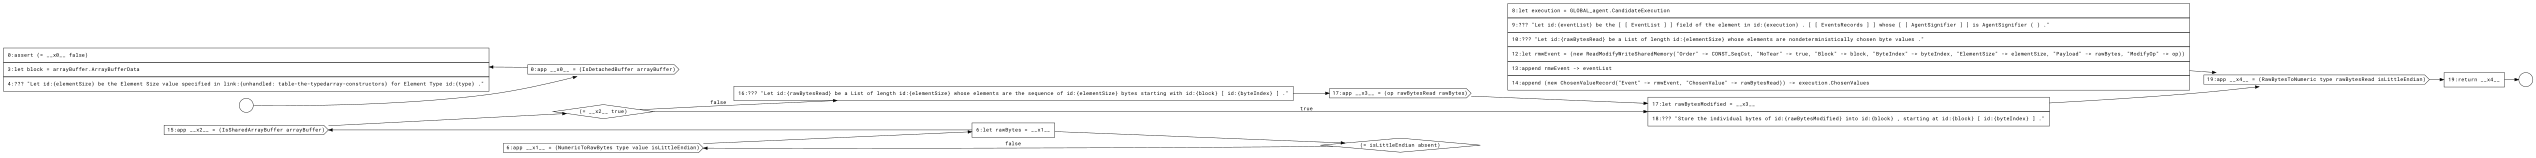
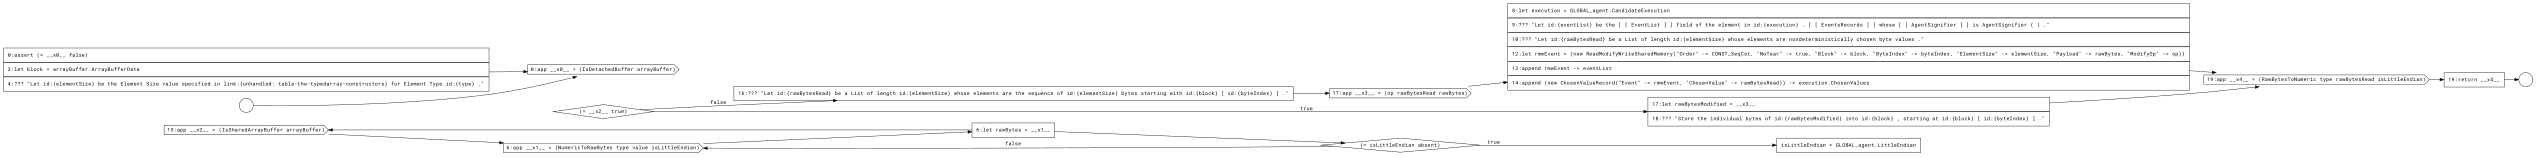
edge "0:app __x0__ = (IsDetachedBuffer arrayBuffer)" -> "0:assert (= __x0__ false)": reversed
edge "17:app __x3__ = (op rawBytesRead rawBytes)" -> "17:let rawBytesModified = __x3__": now "17:app __x3__ = (op rawBytesRead rawBytes)" -> "8:let execution = GLOBAL_agent.CandidateExecution"
edge "15:app __x2__ = (IsSharedArrayBuffer arrayBuffer)" -> "(= __x2__ true)": now "15:app __x2__ = (IsSharedArrayBuffer arrayBuffer)" -> "6:app __x1__ = (NumericToRawBytes type value isLittleEndian)"
node "isLittleEndian = GLOBAL_agent.LittleEndian": added
